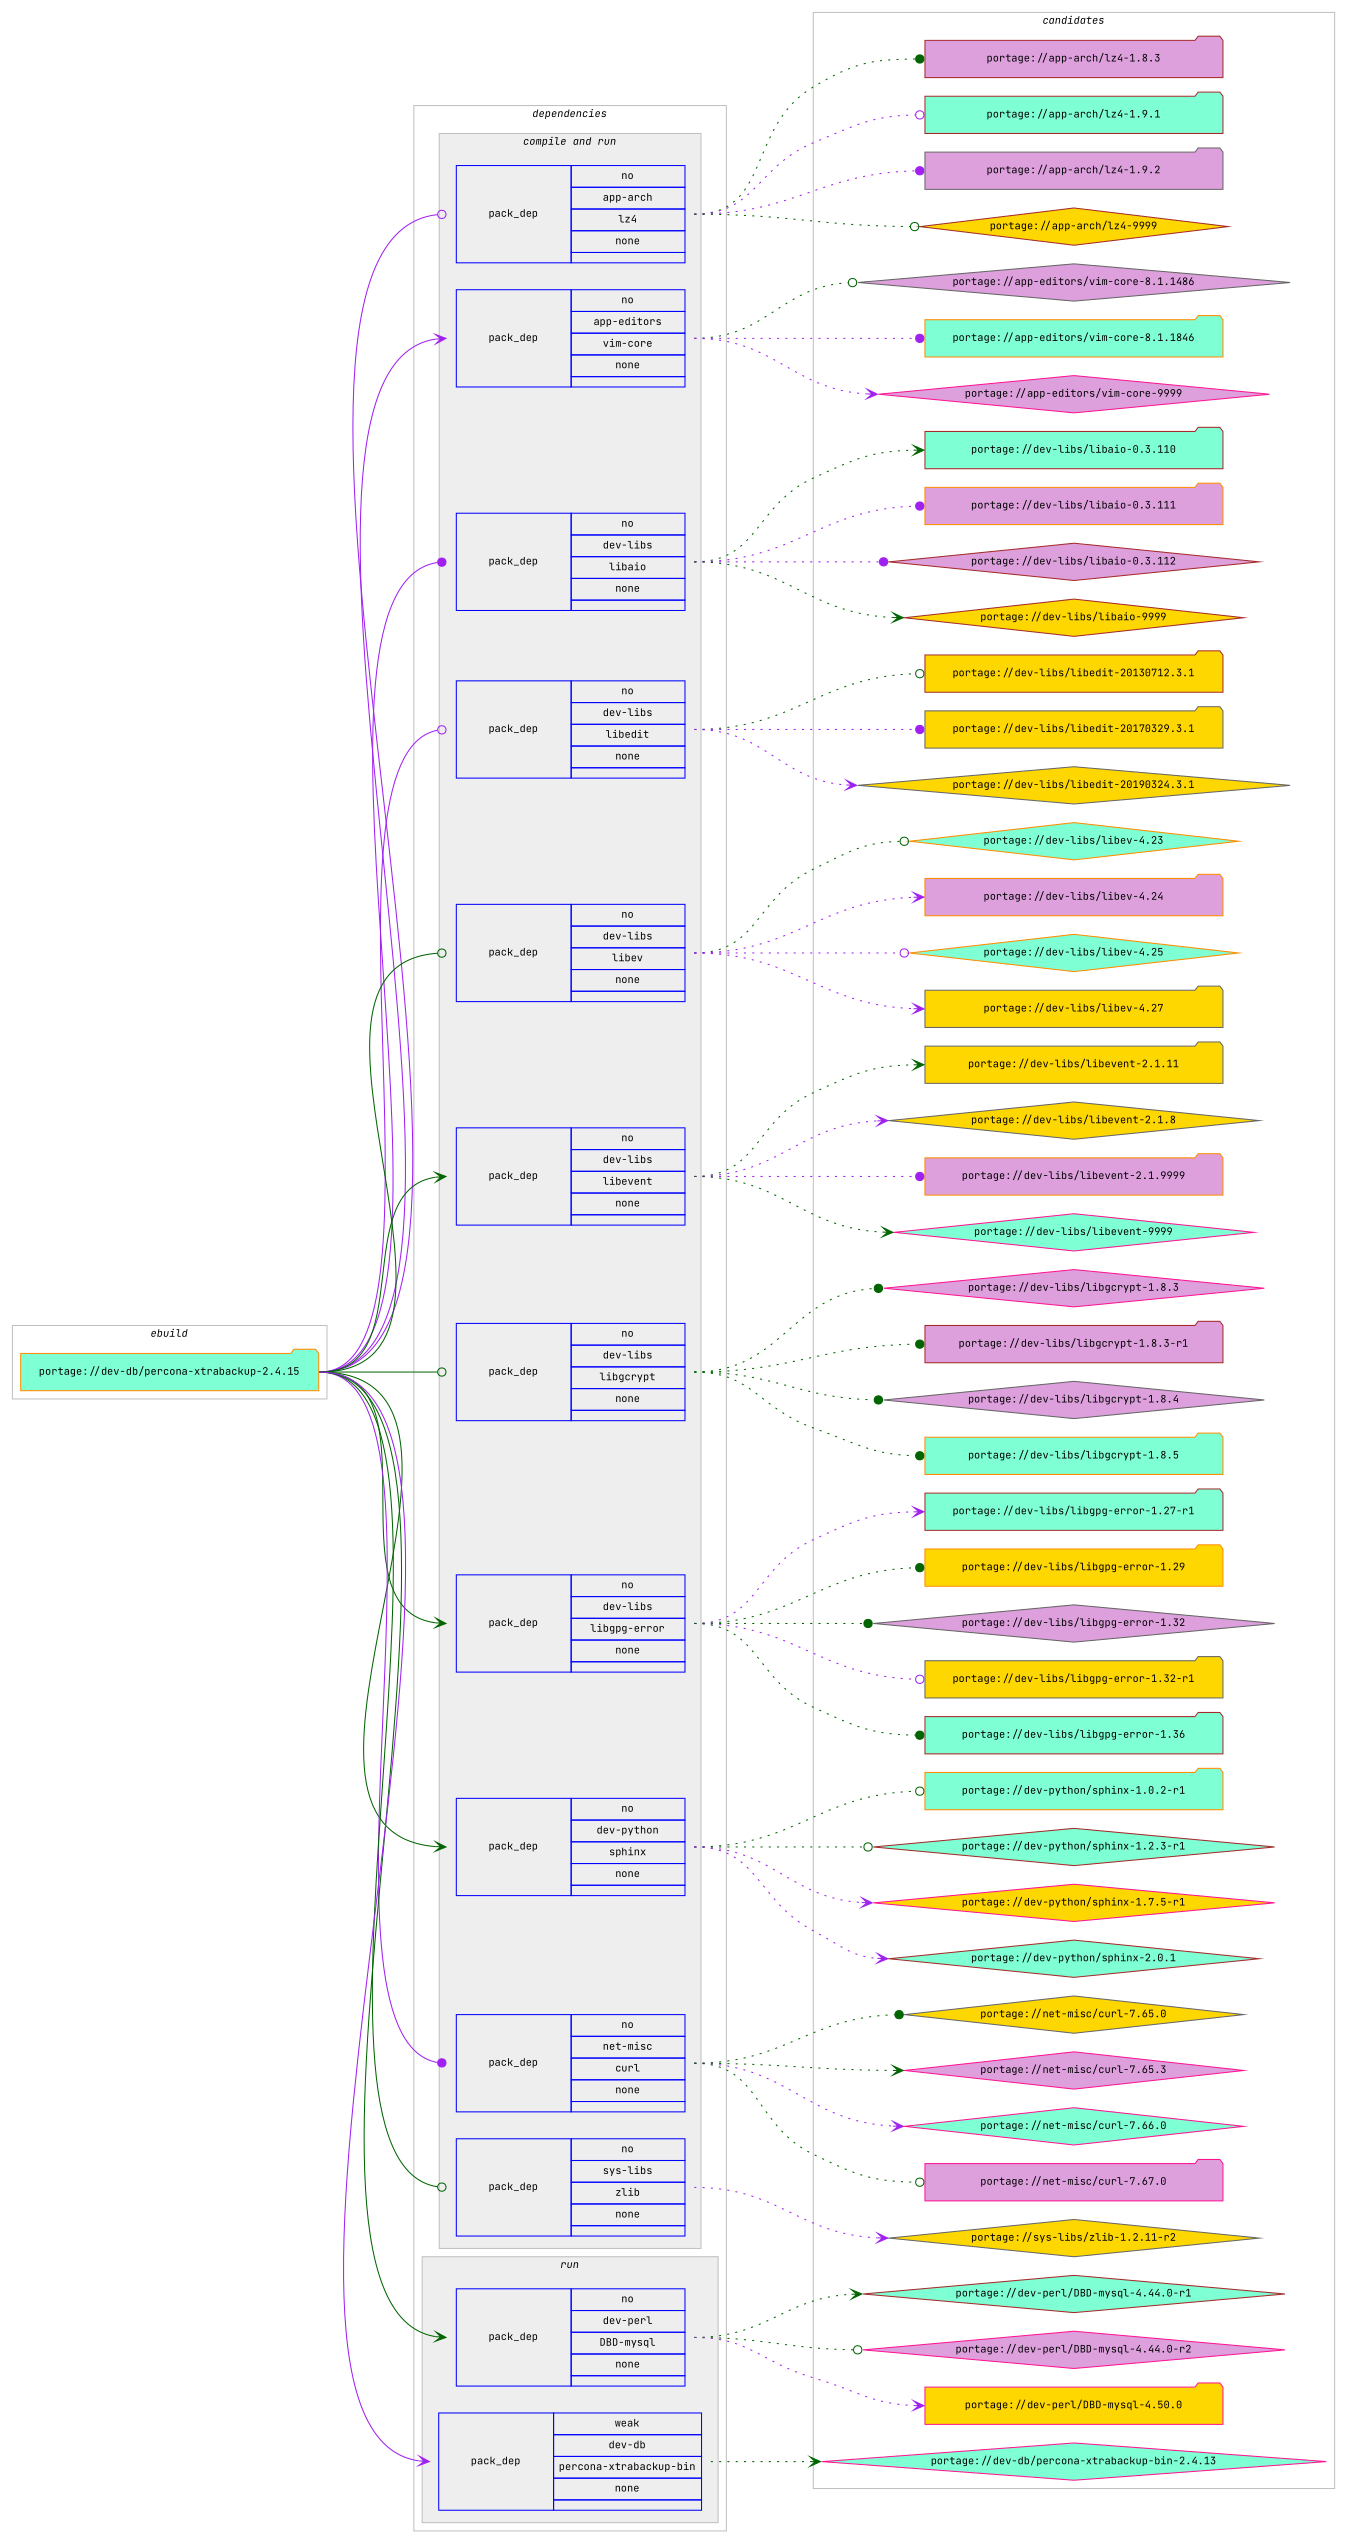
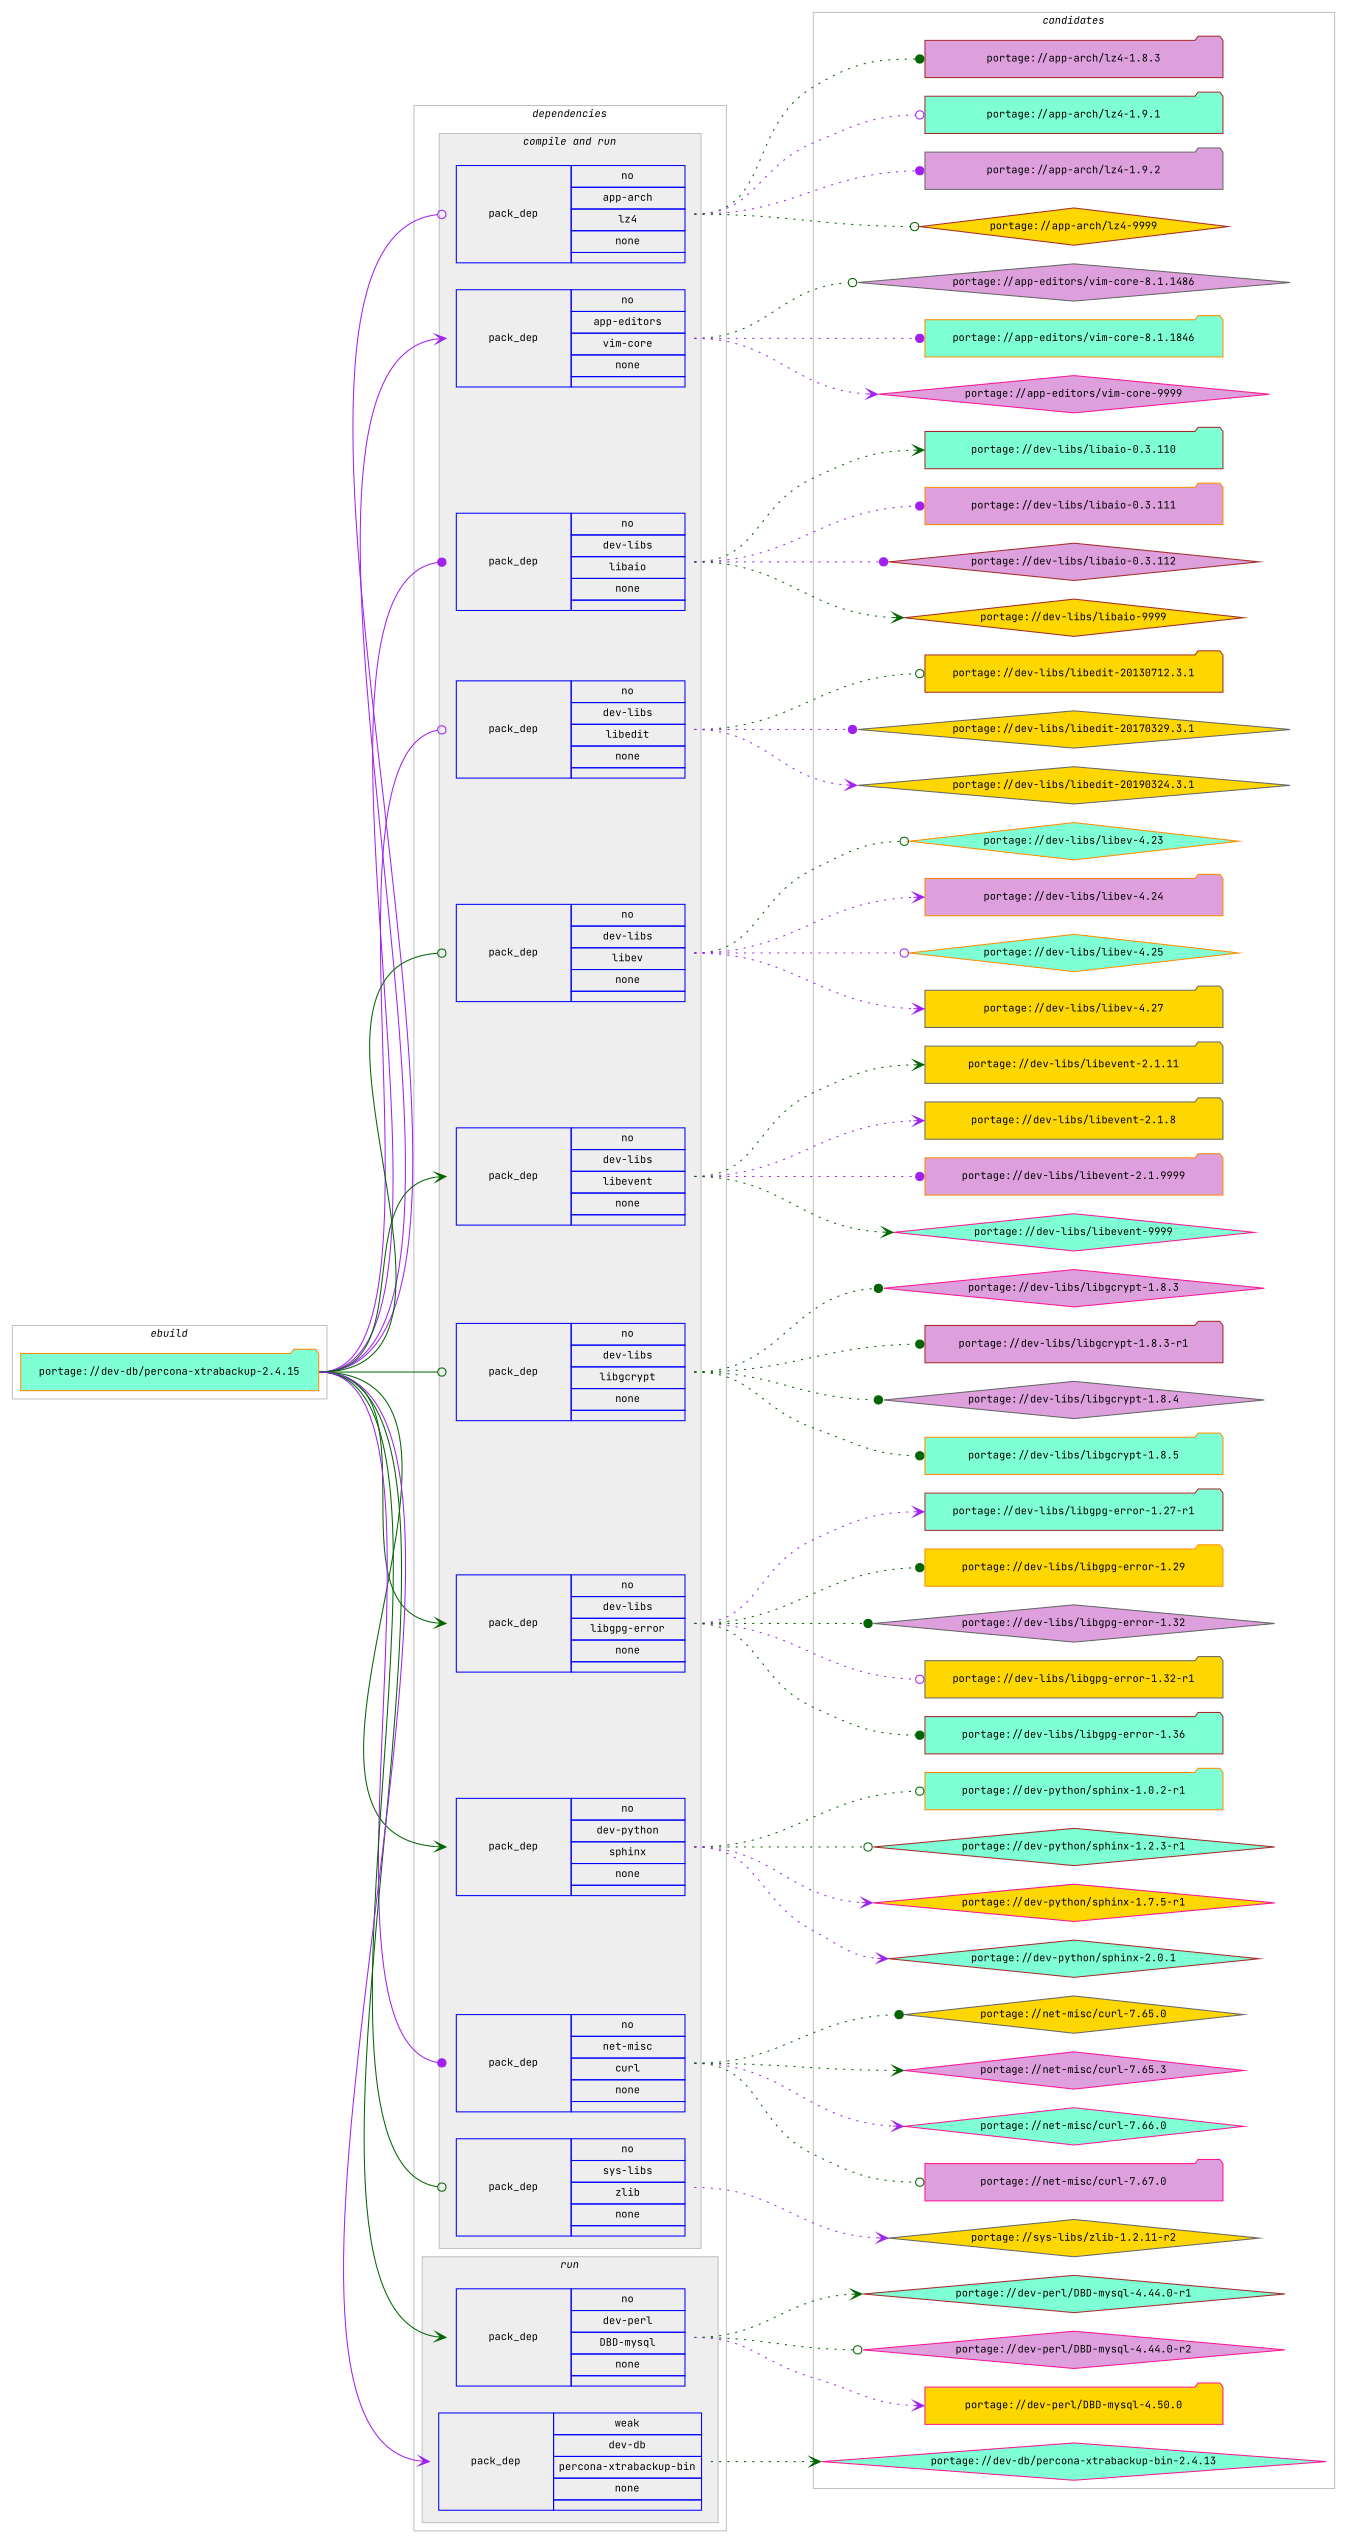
node "portage://dev-libs/libedit-20170329.3.1": shape folder -> diamond
node "portage://dev-libs/libevent-2.1.8": shape diamond -> folder
